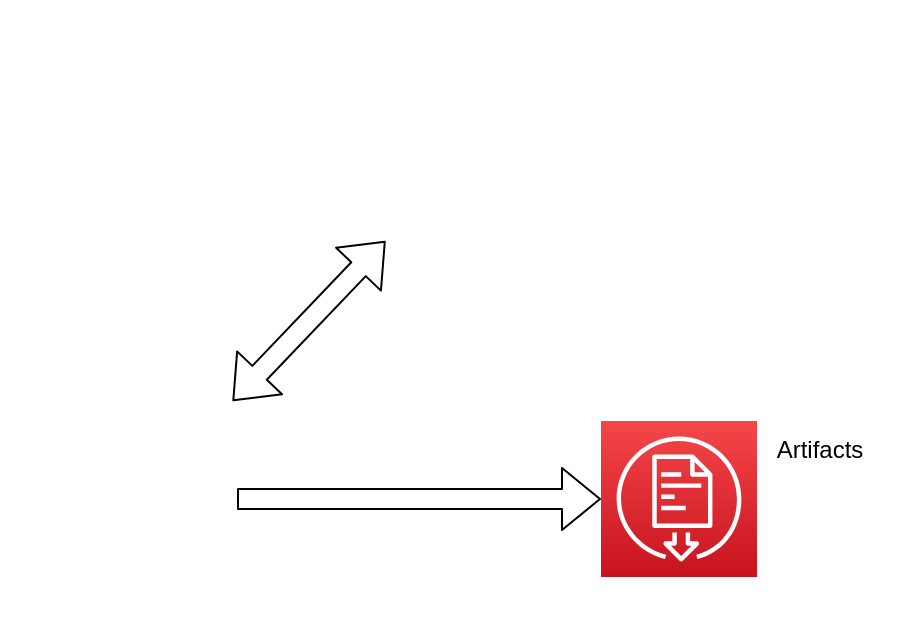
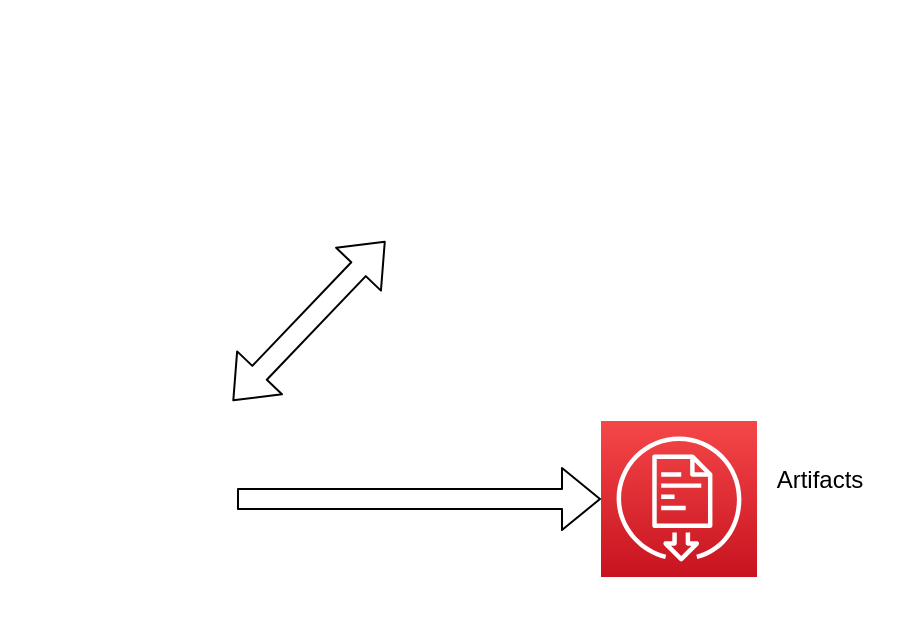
node "Artifacts": moved (821, 451) -> (821, 481)
